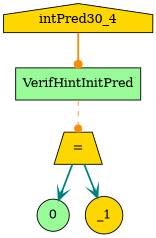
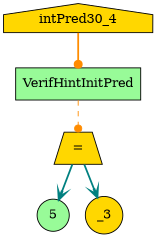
node "0": label "0" -> "5"
node "_1": label "_1" -> "_3"
